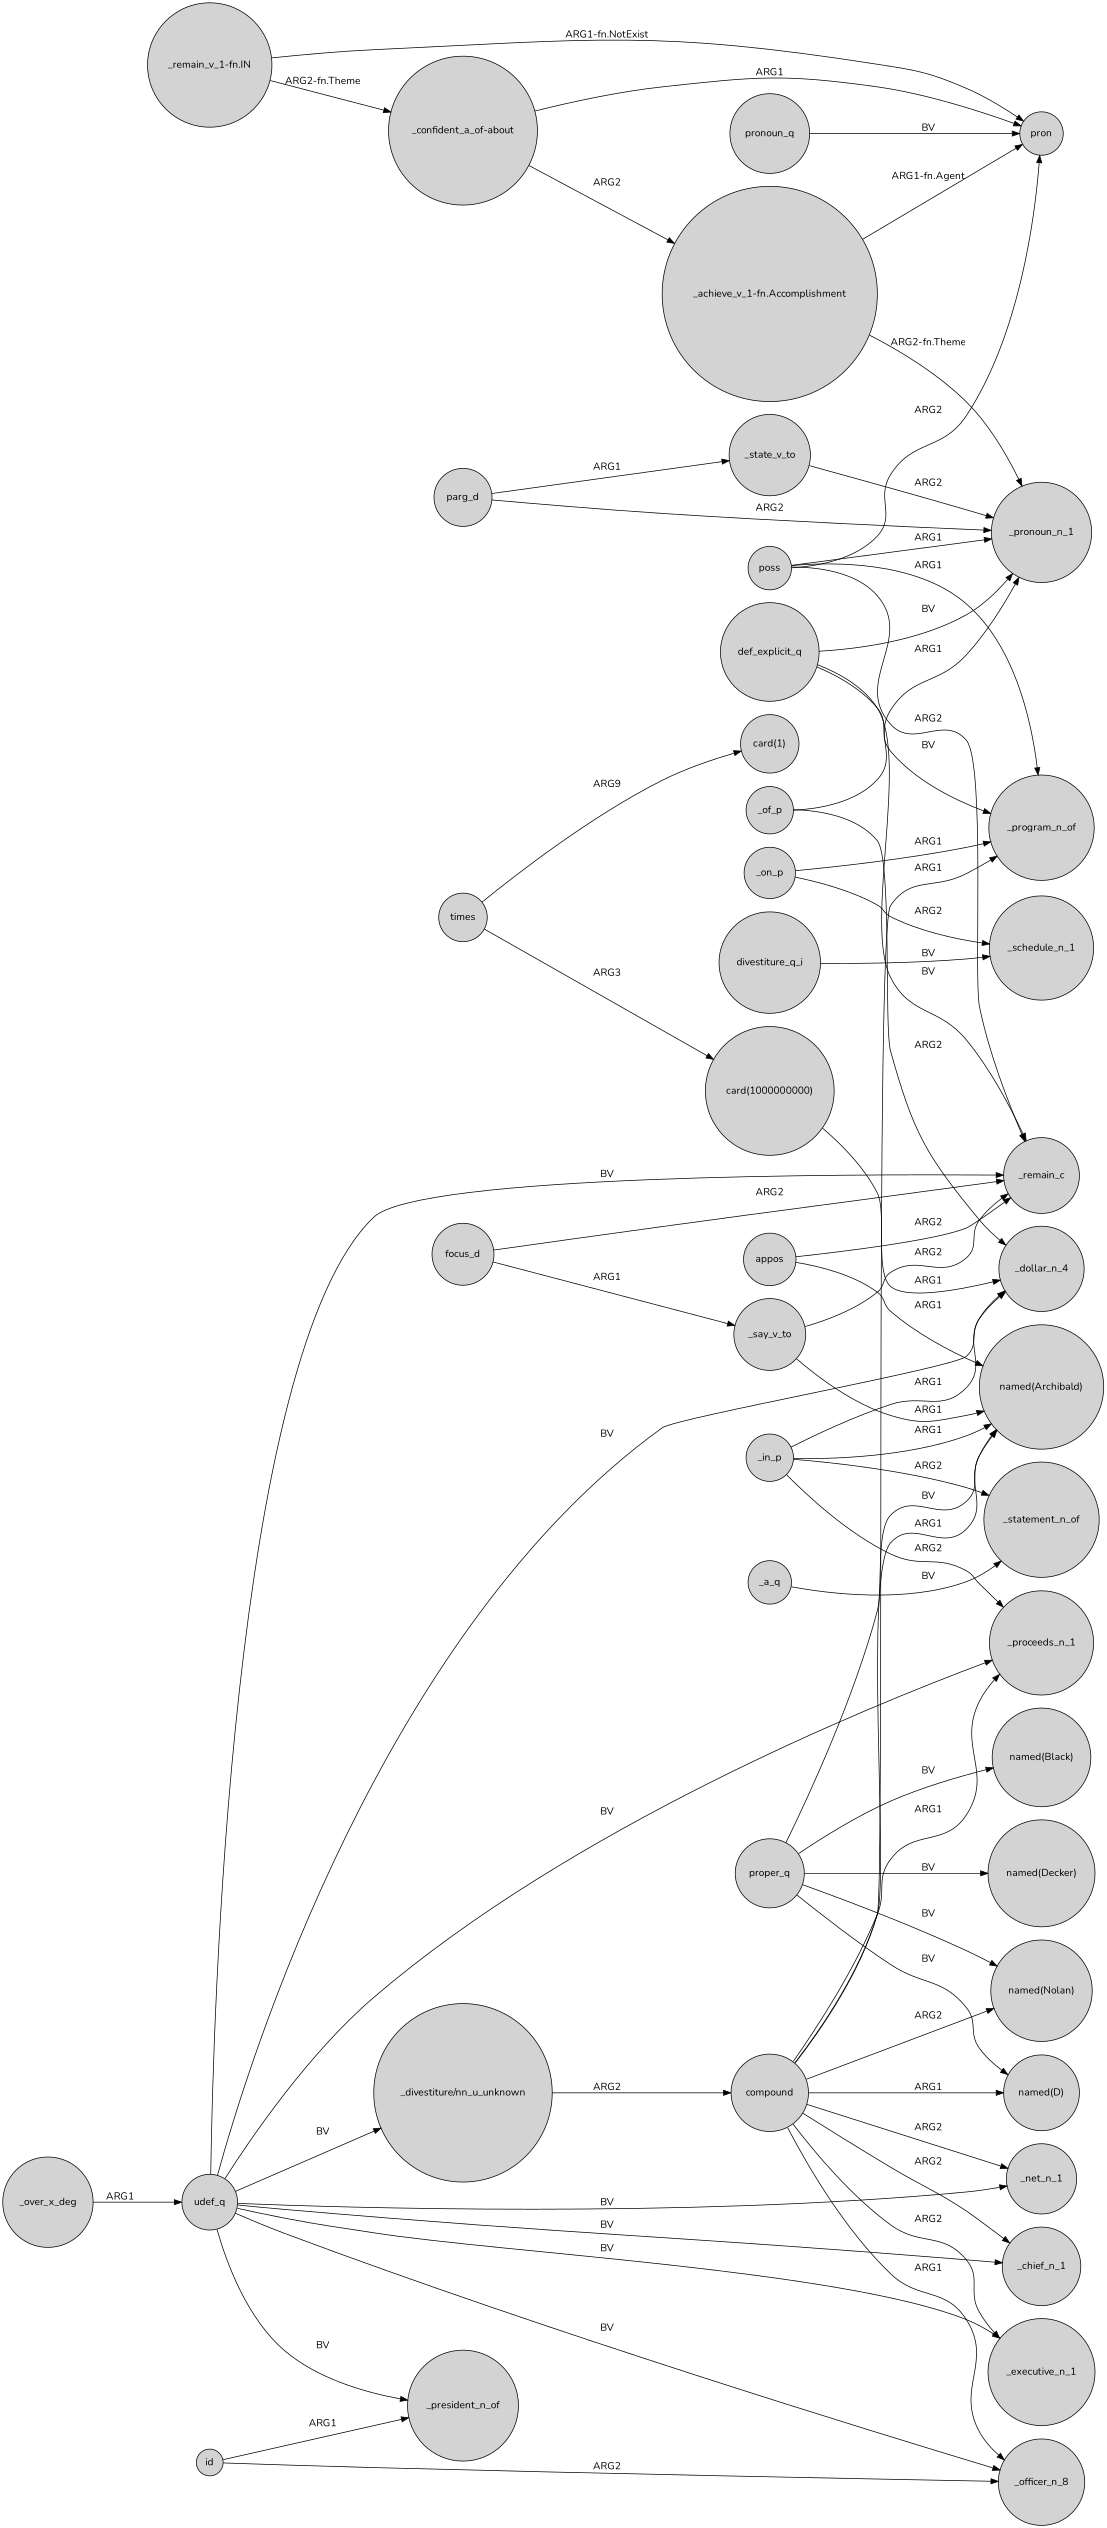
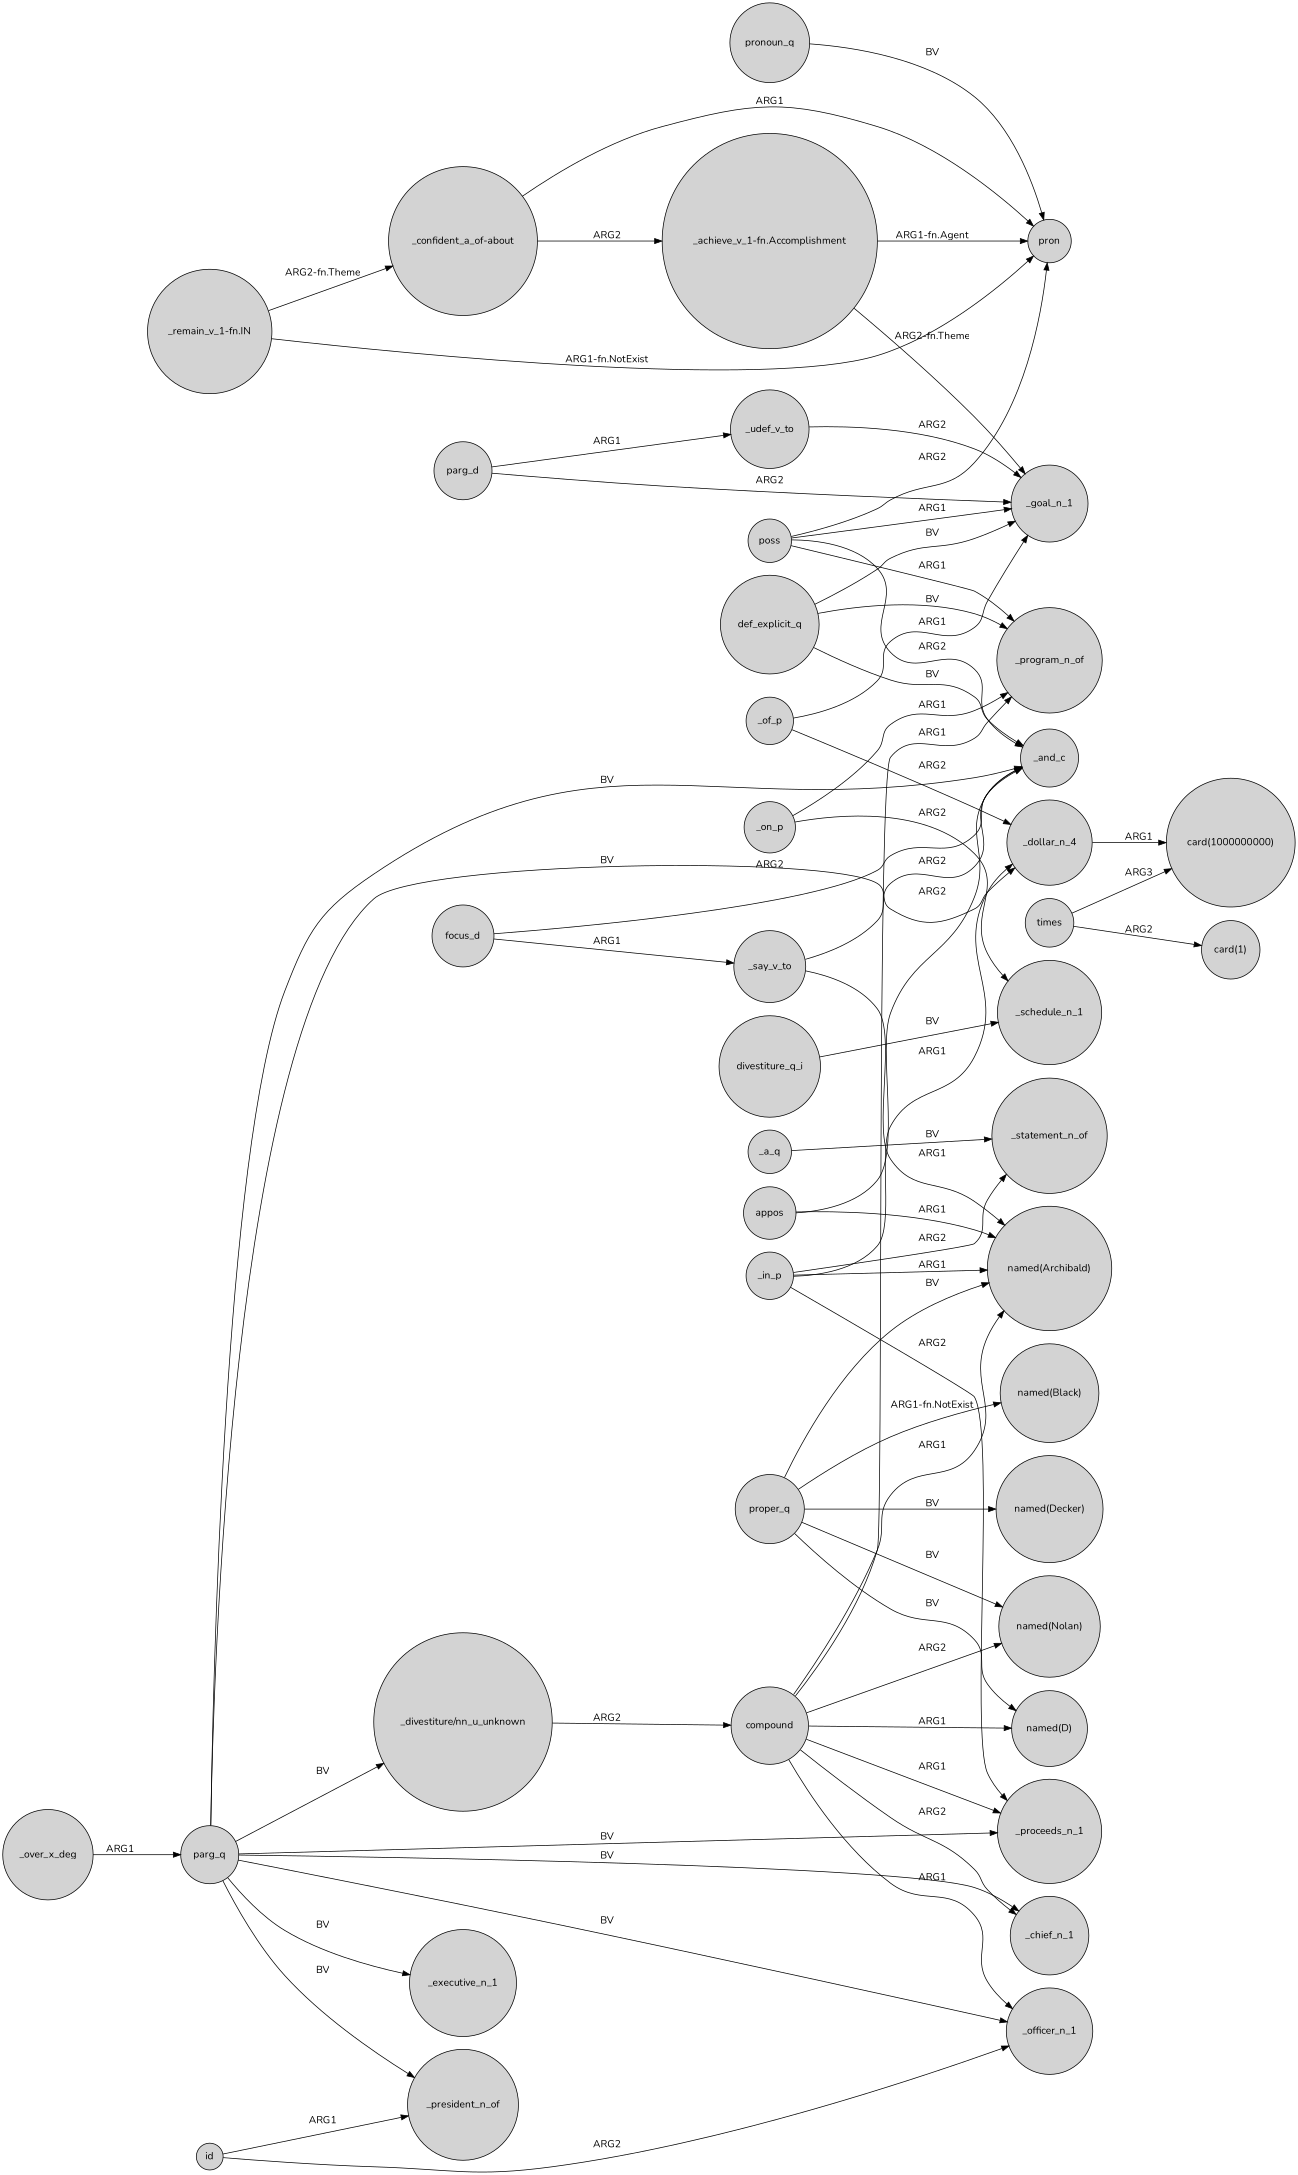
node "_state_v_to": label "_state_v_to" -> "_udef_v_to"
node "_pronoun_n_1": label "_pronoun_n_1" -> "_goal_n_1"
edge "times" -> "card(1)": label "ARG9" -> "ARG2"
node "_remain_c": label "_remain_c" -> "_and_c"
edge "card(1000000000)" -> "_dollar_n_4": reversed
edge "proper_q" -> "named(Black)": label "BV" -> "ARG1-fn.NotExist"
node "_net_n_1": removed
node "udef_q": label "udef_q" -> "parg_q"
edge "compound" -> "_executive_n_1": removed, label "ARG2"
node "_officer_n_8": label "_officer_n_8" -> "_officer_n_1"
